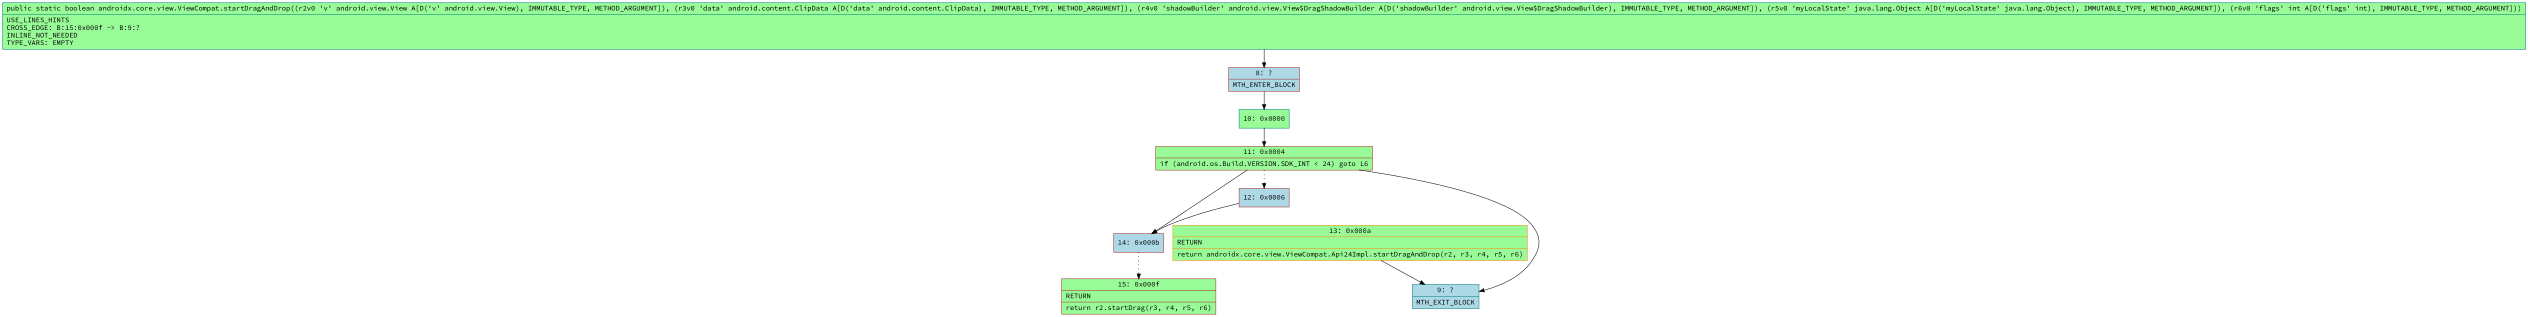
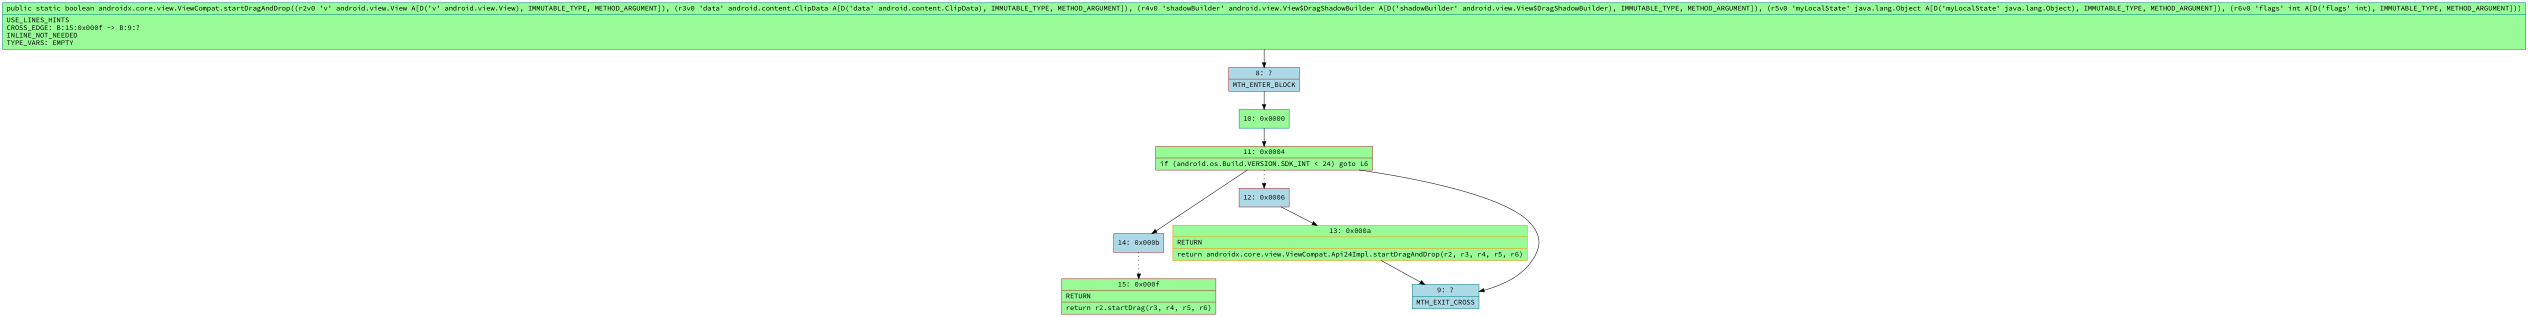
edge "12: 0x0006" -> "14: 0x000b": now "12: 0x0006" -> "13: 0x000a"
node "9: ?": text "MTH_EXIT_BLOCK" -> "MTH_EXIT_CROSS"
